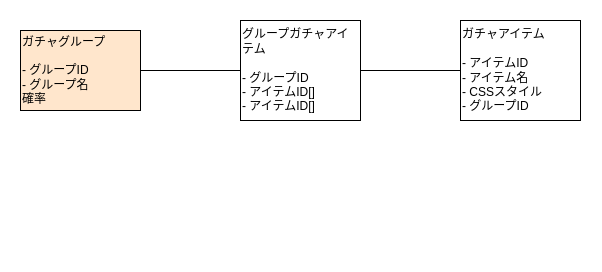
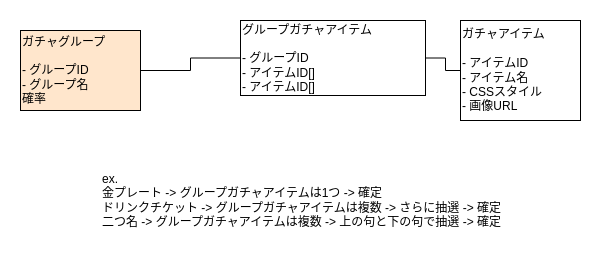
node "グループガチャアイテム - グループID - アイテムID[] - アイテムID[]": size 120x100 -> 185x75
node "ガチャアイテム - アイテムID - アイテム名 - CSSスタイル - グループID": label "ガチャアイテム - アイテムID - アイテム名 - CSSスタイル - グループID" -> "ガチャアイテム - アイテムID - アイテム名 - CSSスタイル - 画像URL"
node "ex. 金プレート -> グループガチャアイテムは1つ -> 確定 ドリンクチケット -> グループガチャアイテムは複数 -> さらに抽選 -> 確定 二つ名 -> グループガチャアイテムは複数 -> 上の句と下の句で抽選 -> 確定": added
